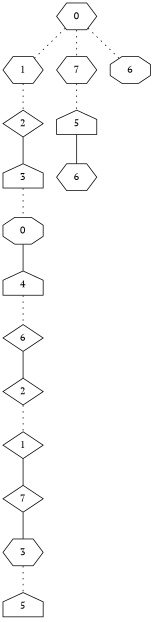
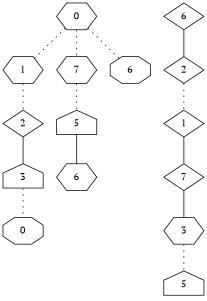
node "4": removed
